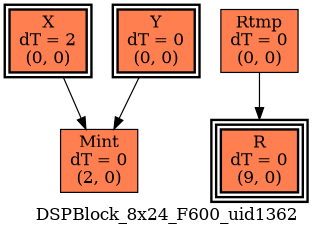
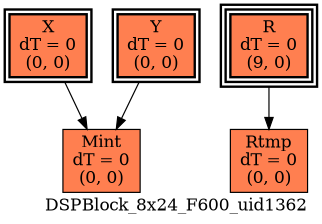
node "X dT = 2 (0, 0)": label "X dT = 2 (0, 0)" -> "X dT = 0 (0, 0)"
edge "Rtmp dT = 0 (0, 0)" -> "R dT = 0 (9, 0)": reversed
node "Mint dT = 0 (2, 0)": label "Mint dT = 0 (2, 0)" -> "Mint dT = 0 (0, 0)"
